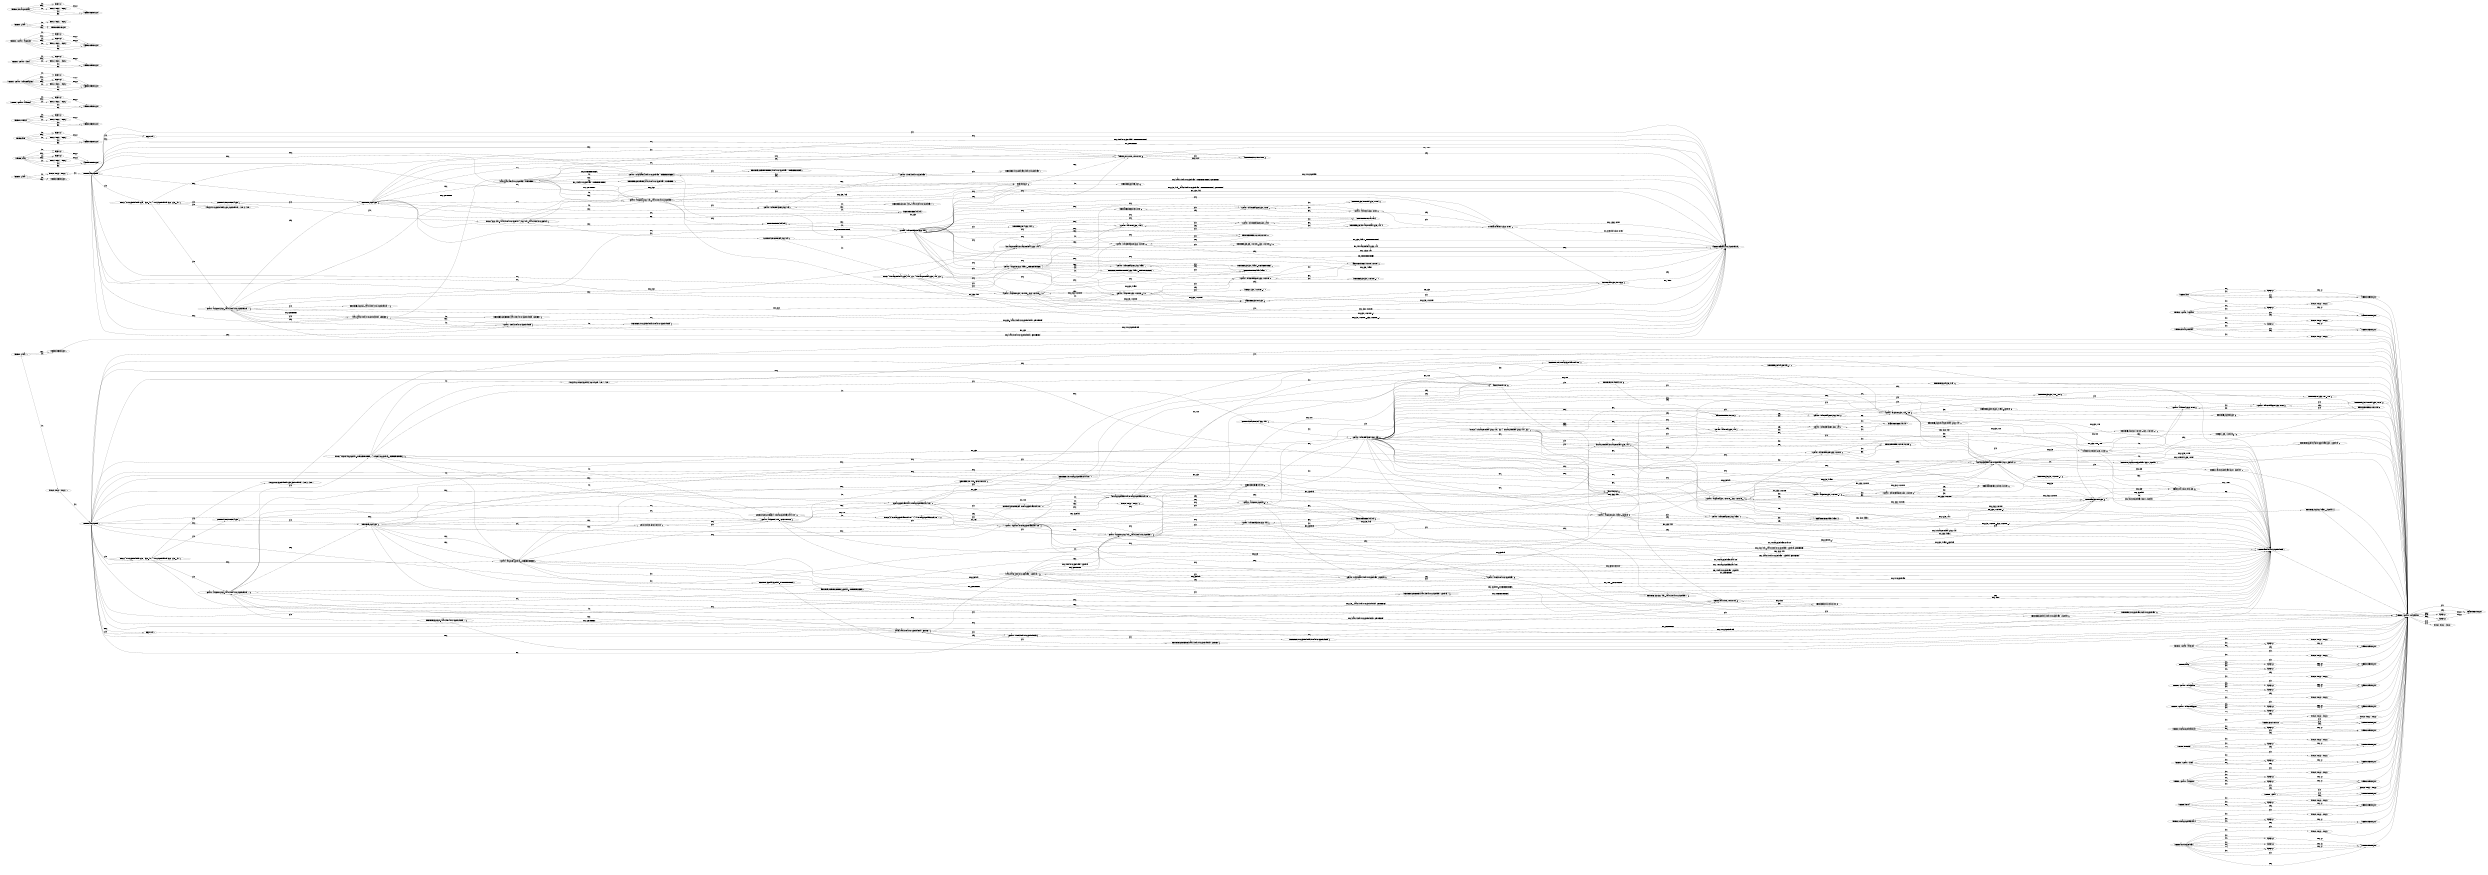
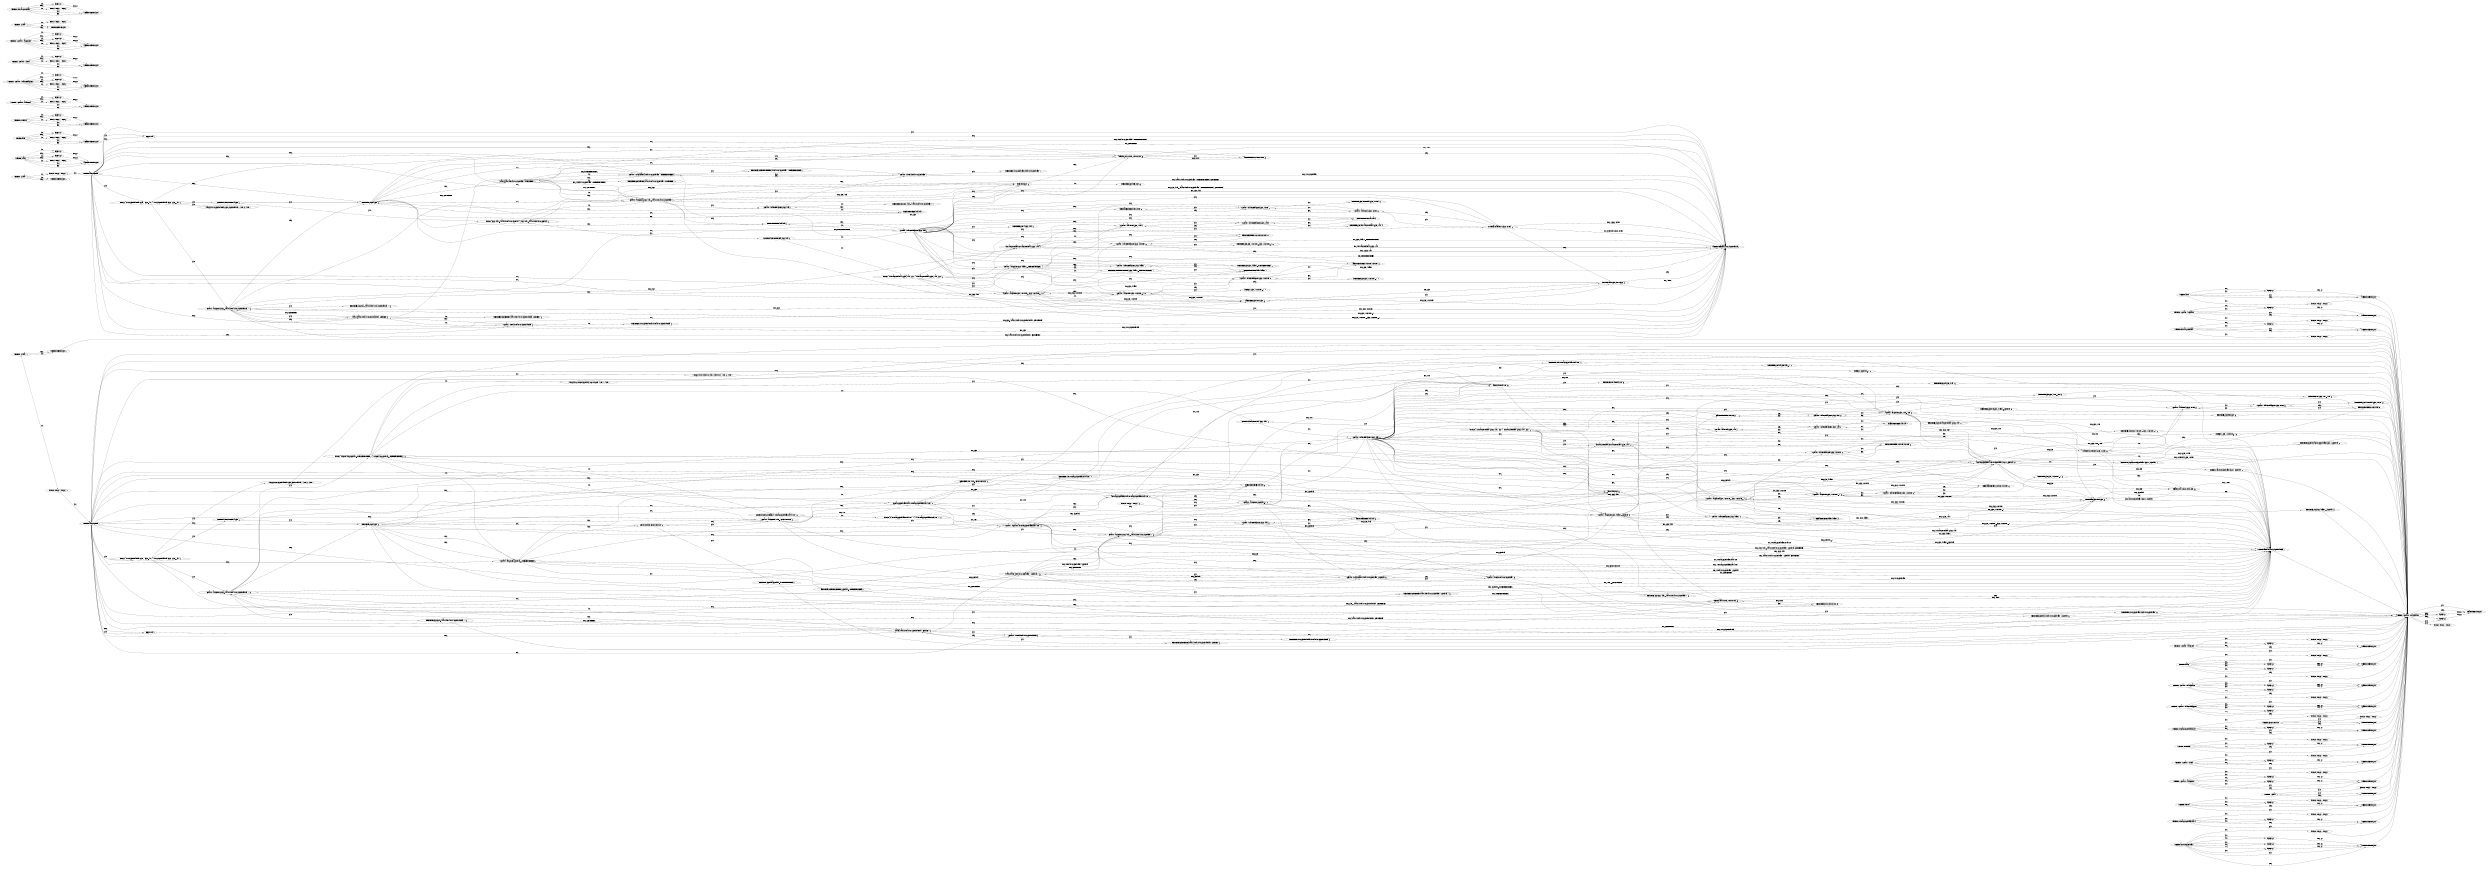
node "(LITERAL,1,pipe_bufs = 1)": added
node "<(LOCAL,struct user_struct* user: user_struct*)<SUB>8</SUB>>": added
edge "(IDENTIFIER,user,free_uid(user))" -> "(FIELD_IDENTIFIER,user,user)": now "(<operator>.assignment,pipe->buffers = pipe_bufs)" -> "(FIELD_IDENTIFIER,user,user)"
edge "(<operator>.assignment,pipe->user = user)" -> "(IDENTIFIER,pipe_bufs,pipe->buffers = pipe_bufs)": now "(<operator>.assignment,pipe->user = user)" -> "(<operator>.indirectFieldAccess,pipe->user)"
node "(CONTROL_STRUCTURE,IF,if (too_many_pipe_buffers_soft(user)))": removed
edge "(<operator>.assignment,pipe_bufs = PIPE_DEF_BUFFERS)" -> "(IDENTIFIER,pipe_bufs,pipe_bufs = PIPE_DEF_BUFFERS)": now "(get_current_user,get_current_user())" -> "(IDENTIFIER,pipe_bufs,pipe_bufs = PIPE_DEF_BUFFERS)"
